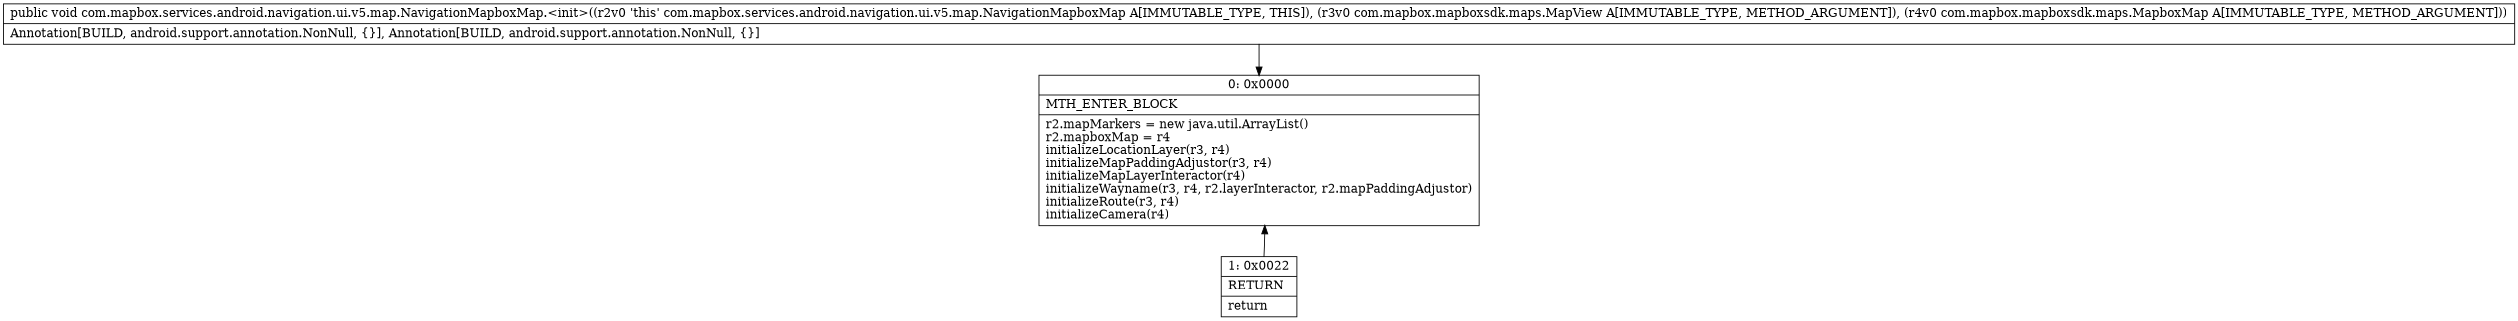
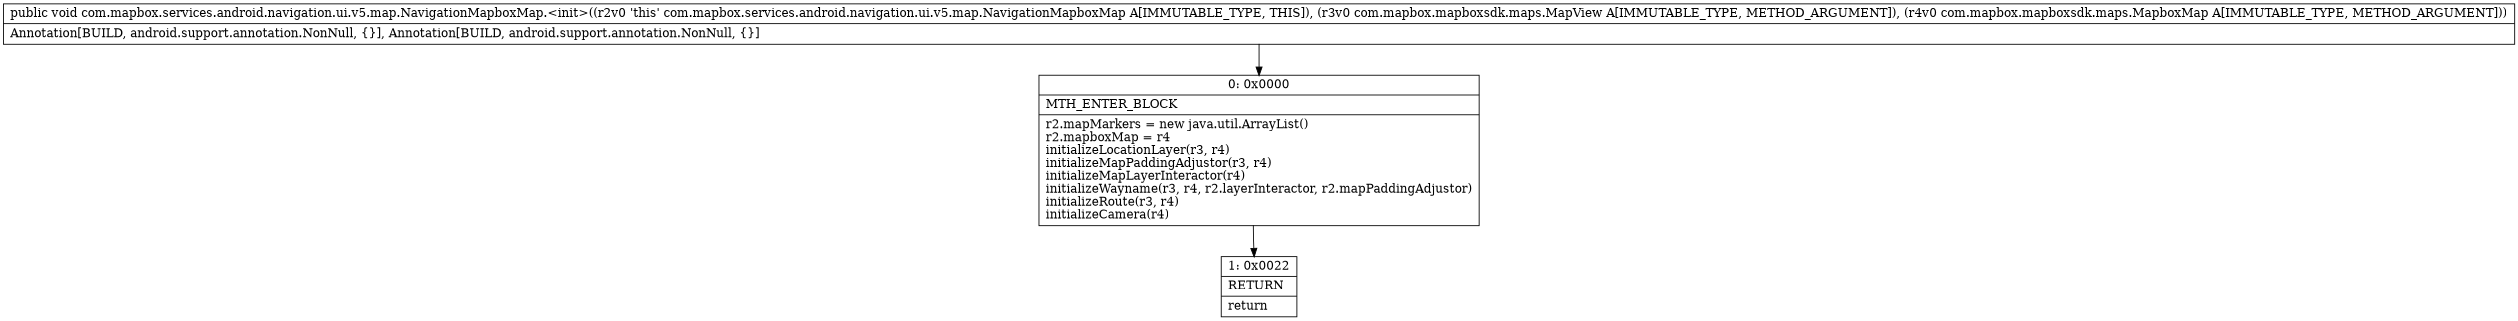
edge "1: 0x0022" -> "0: 0x0000": reversed
